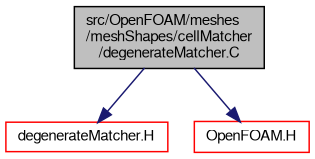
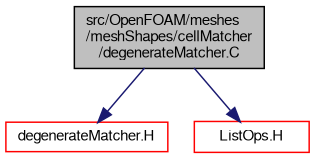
node "OpenFOAM.H": label "OpenFOAM.H" -> "ListOps.H"
